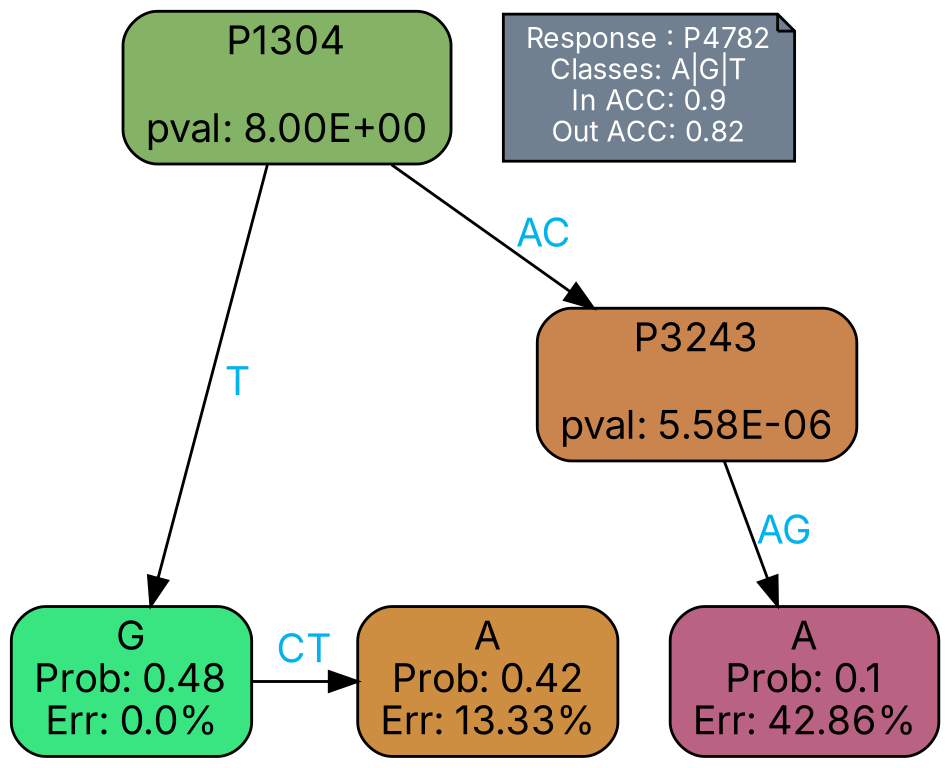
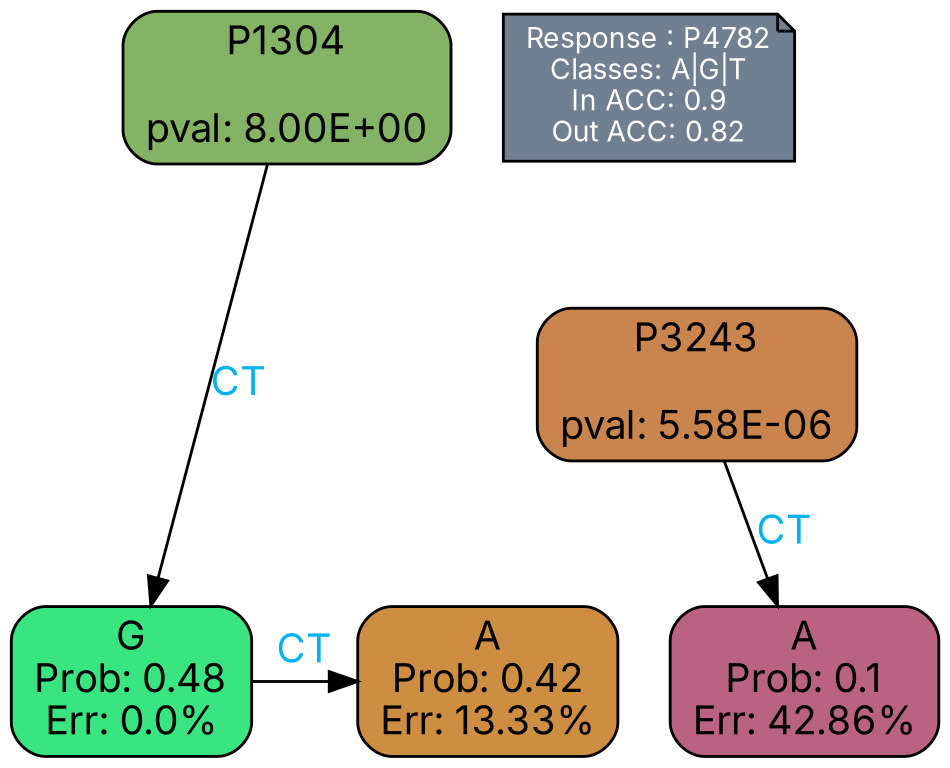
edge "P1304 pval: 8.00E+00" -> "P3243 pval: 5.58E-06": removed, label "AC"
edge "P1304 pval: 8.00E+00" -> "G Prob: 0.48 Err: 0.0%": label "T" -> "CT"
edge "P3243 pval: 5.58E-06" -> "A Prob: 0.1 Err: 42.86%": label "AG" -> "CT"
